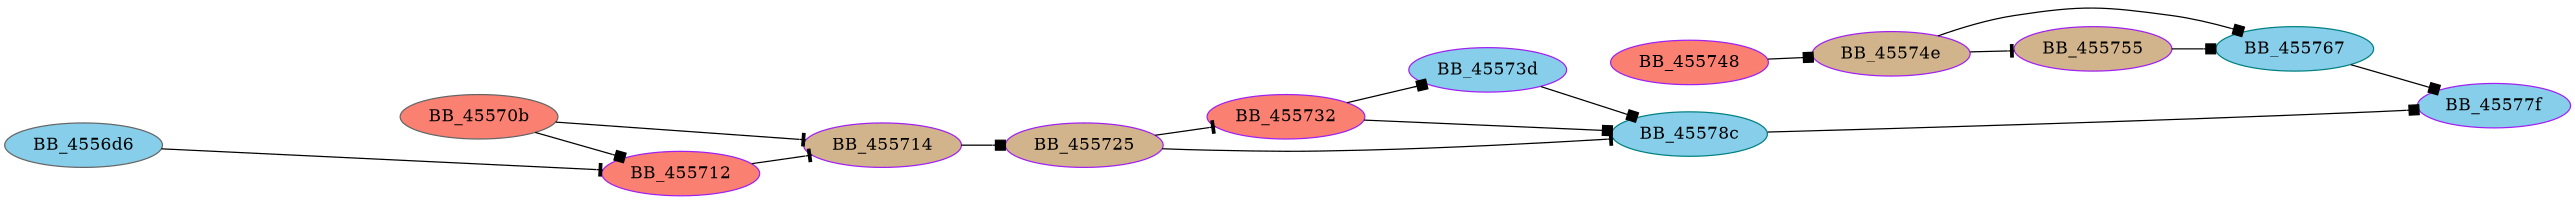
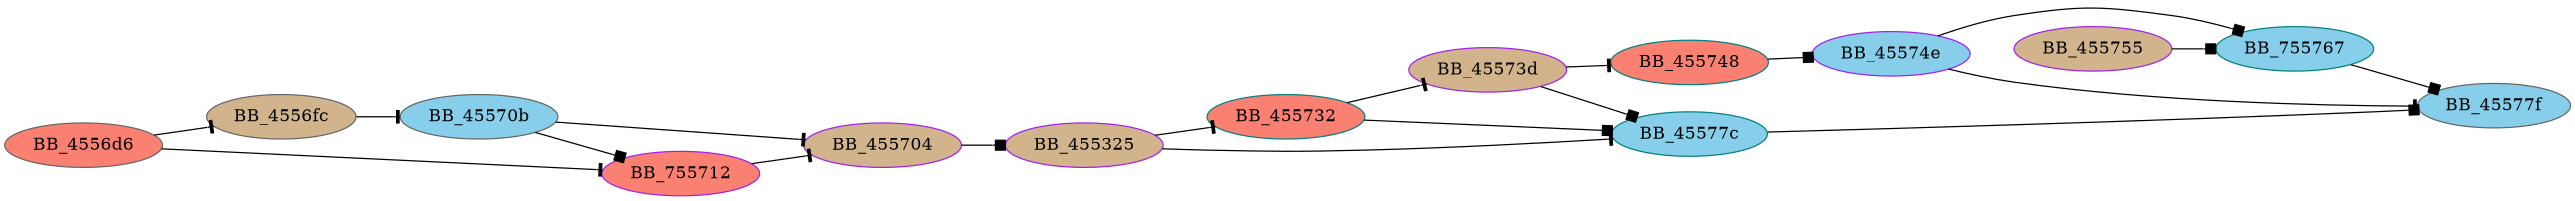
node "BB_455767": label "BB_455767" -> "BB_755767"
edge "BB_45574e" -> "BB_455755": now "BB_45574e" -> "BB_45577f"
node "BB_45574e": fillcolor tan -> skyblue
node "BB_455748": color purple -> teal
edge "BB_45573d" -> "BB_455748": added
node "BB_45573d": fillcolor skyblue -> tan
edge "BB_455732" -> "BB_45573d": arrowhead box -> tee
node "BB_45577f": color purple -> gray40
node "BB_4556fc": added
node "BB_45570b": fillcolor salmon -> skyblue
node "BB_455732": color purple -> teal
node "BB_45578c": label "BB_45578c" -> "BB_45577c"
node "BB_4556d6": fillcolor skyblue -> salmon
node "BB_455714": label "BB_455714" -> "BB_455704"
node "BB_455725": label "BB_455725" -> "BB_455325"
node "BB_455712": label "BB_455712" -> "BB_755712"
